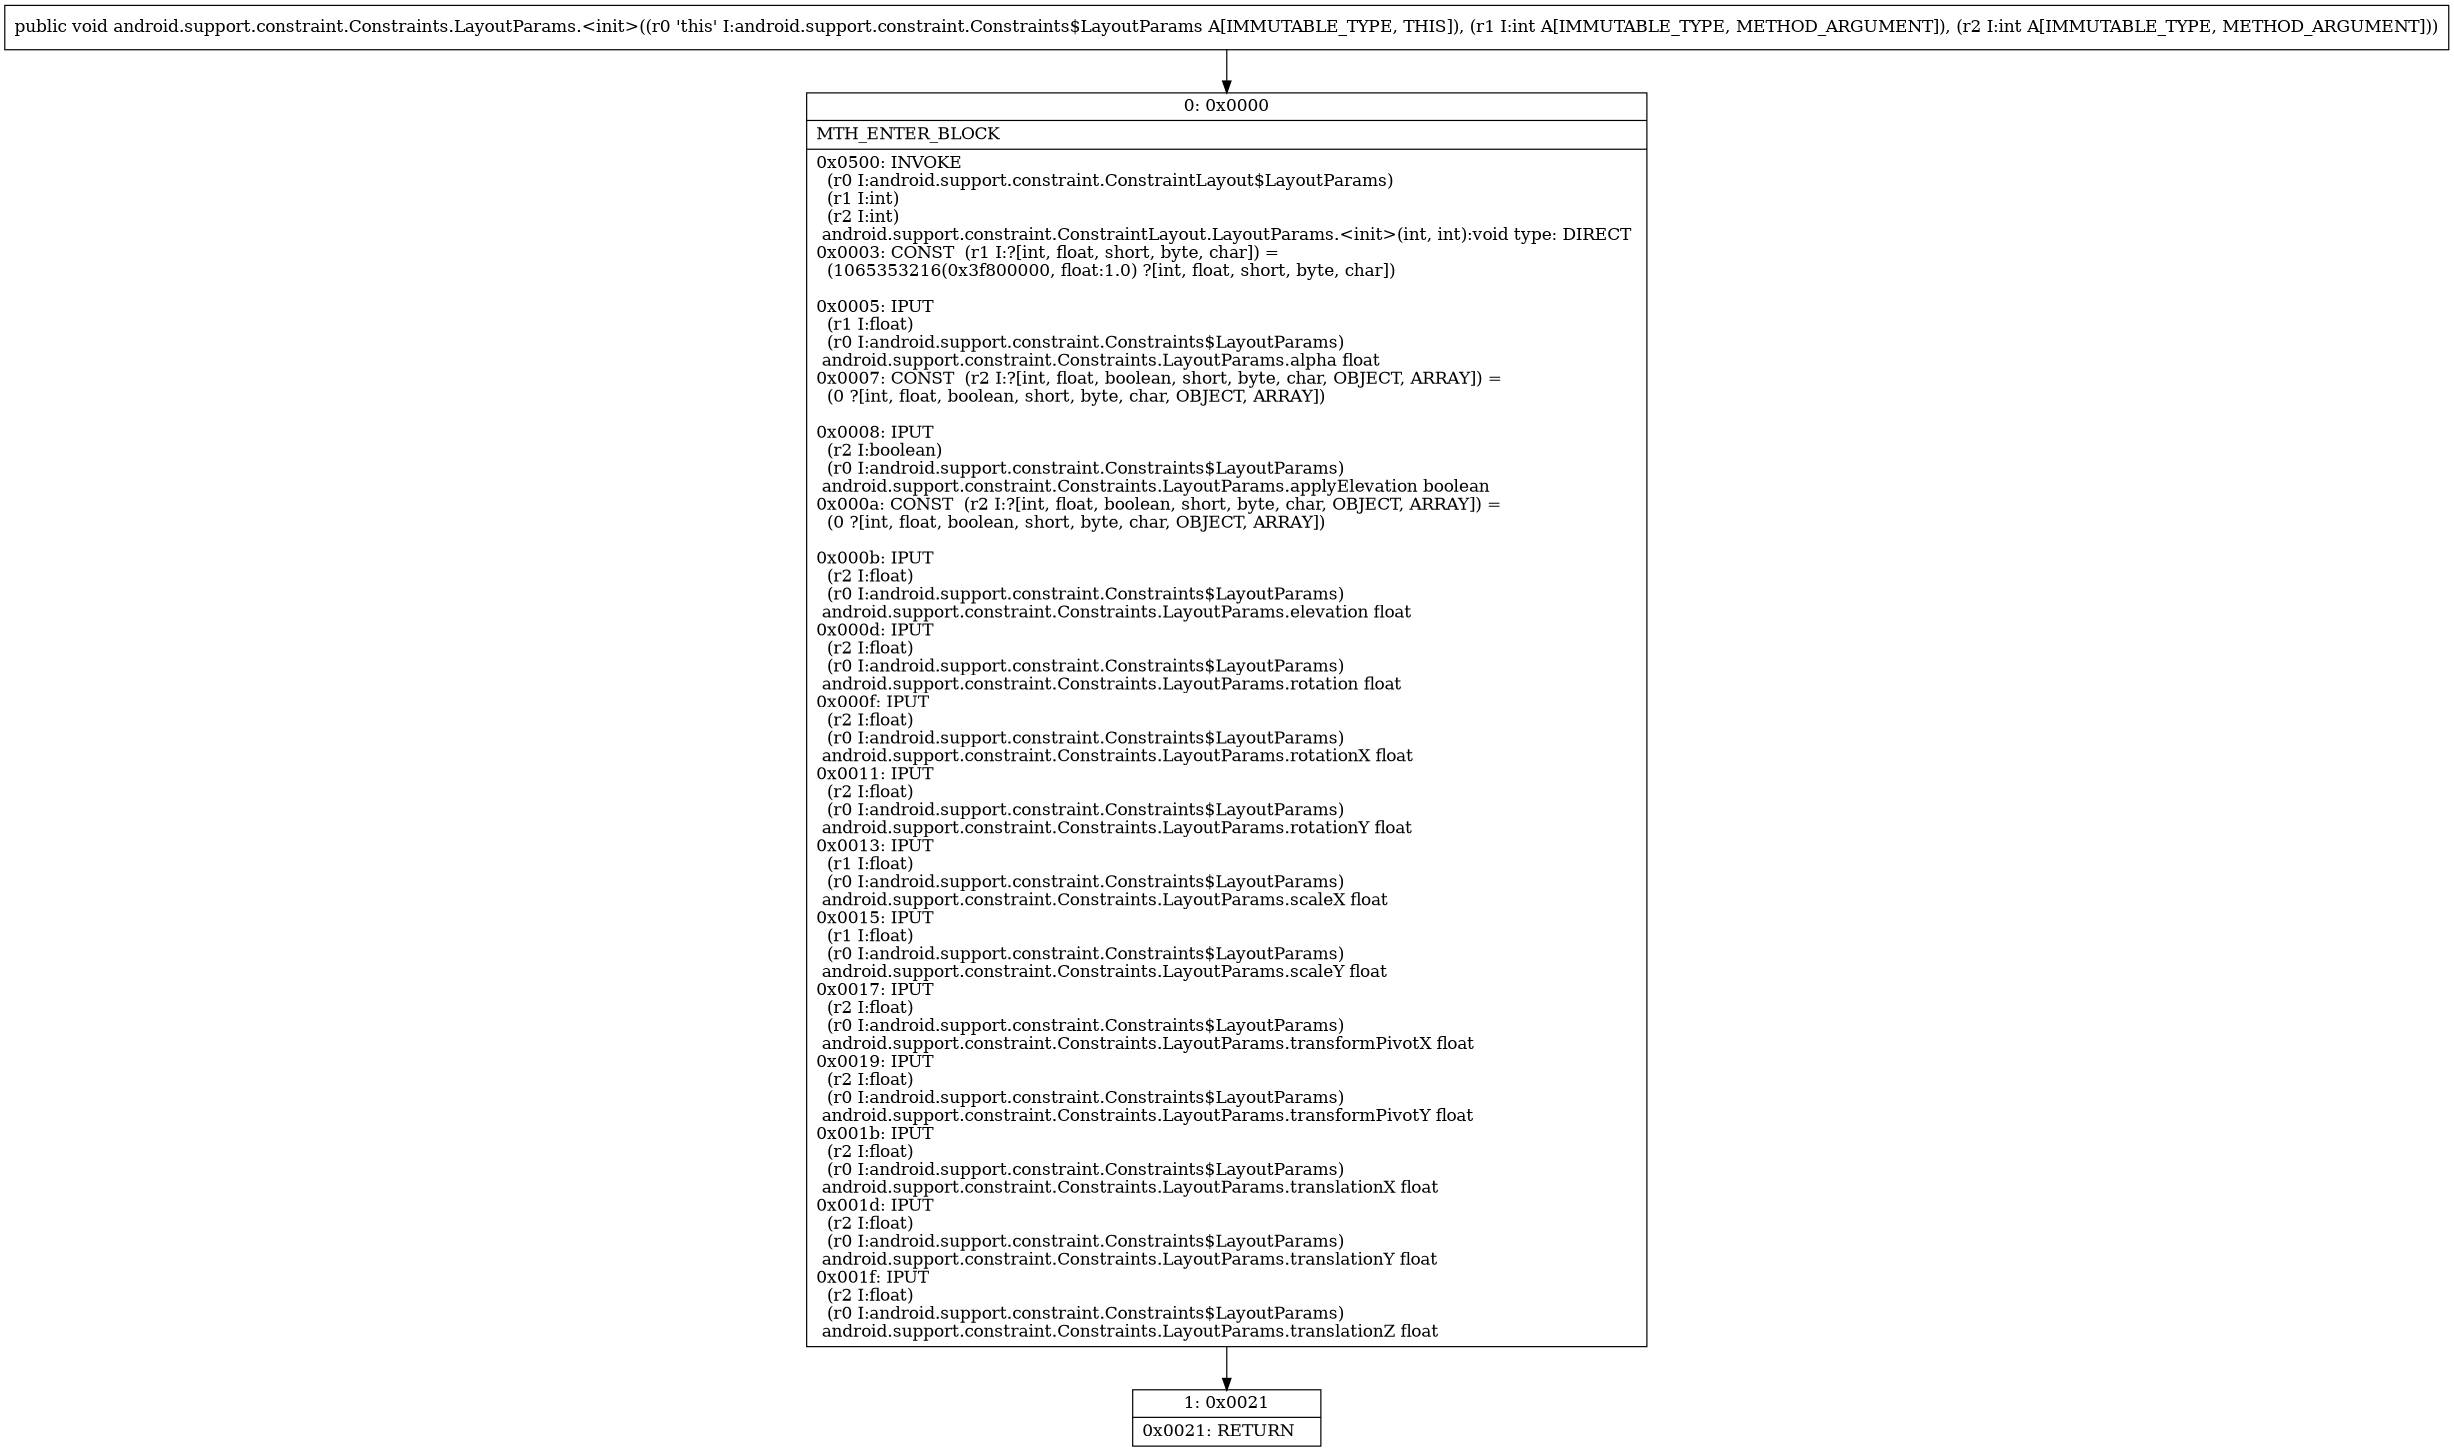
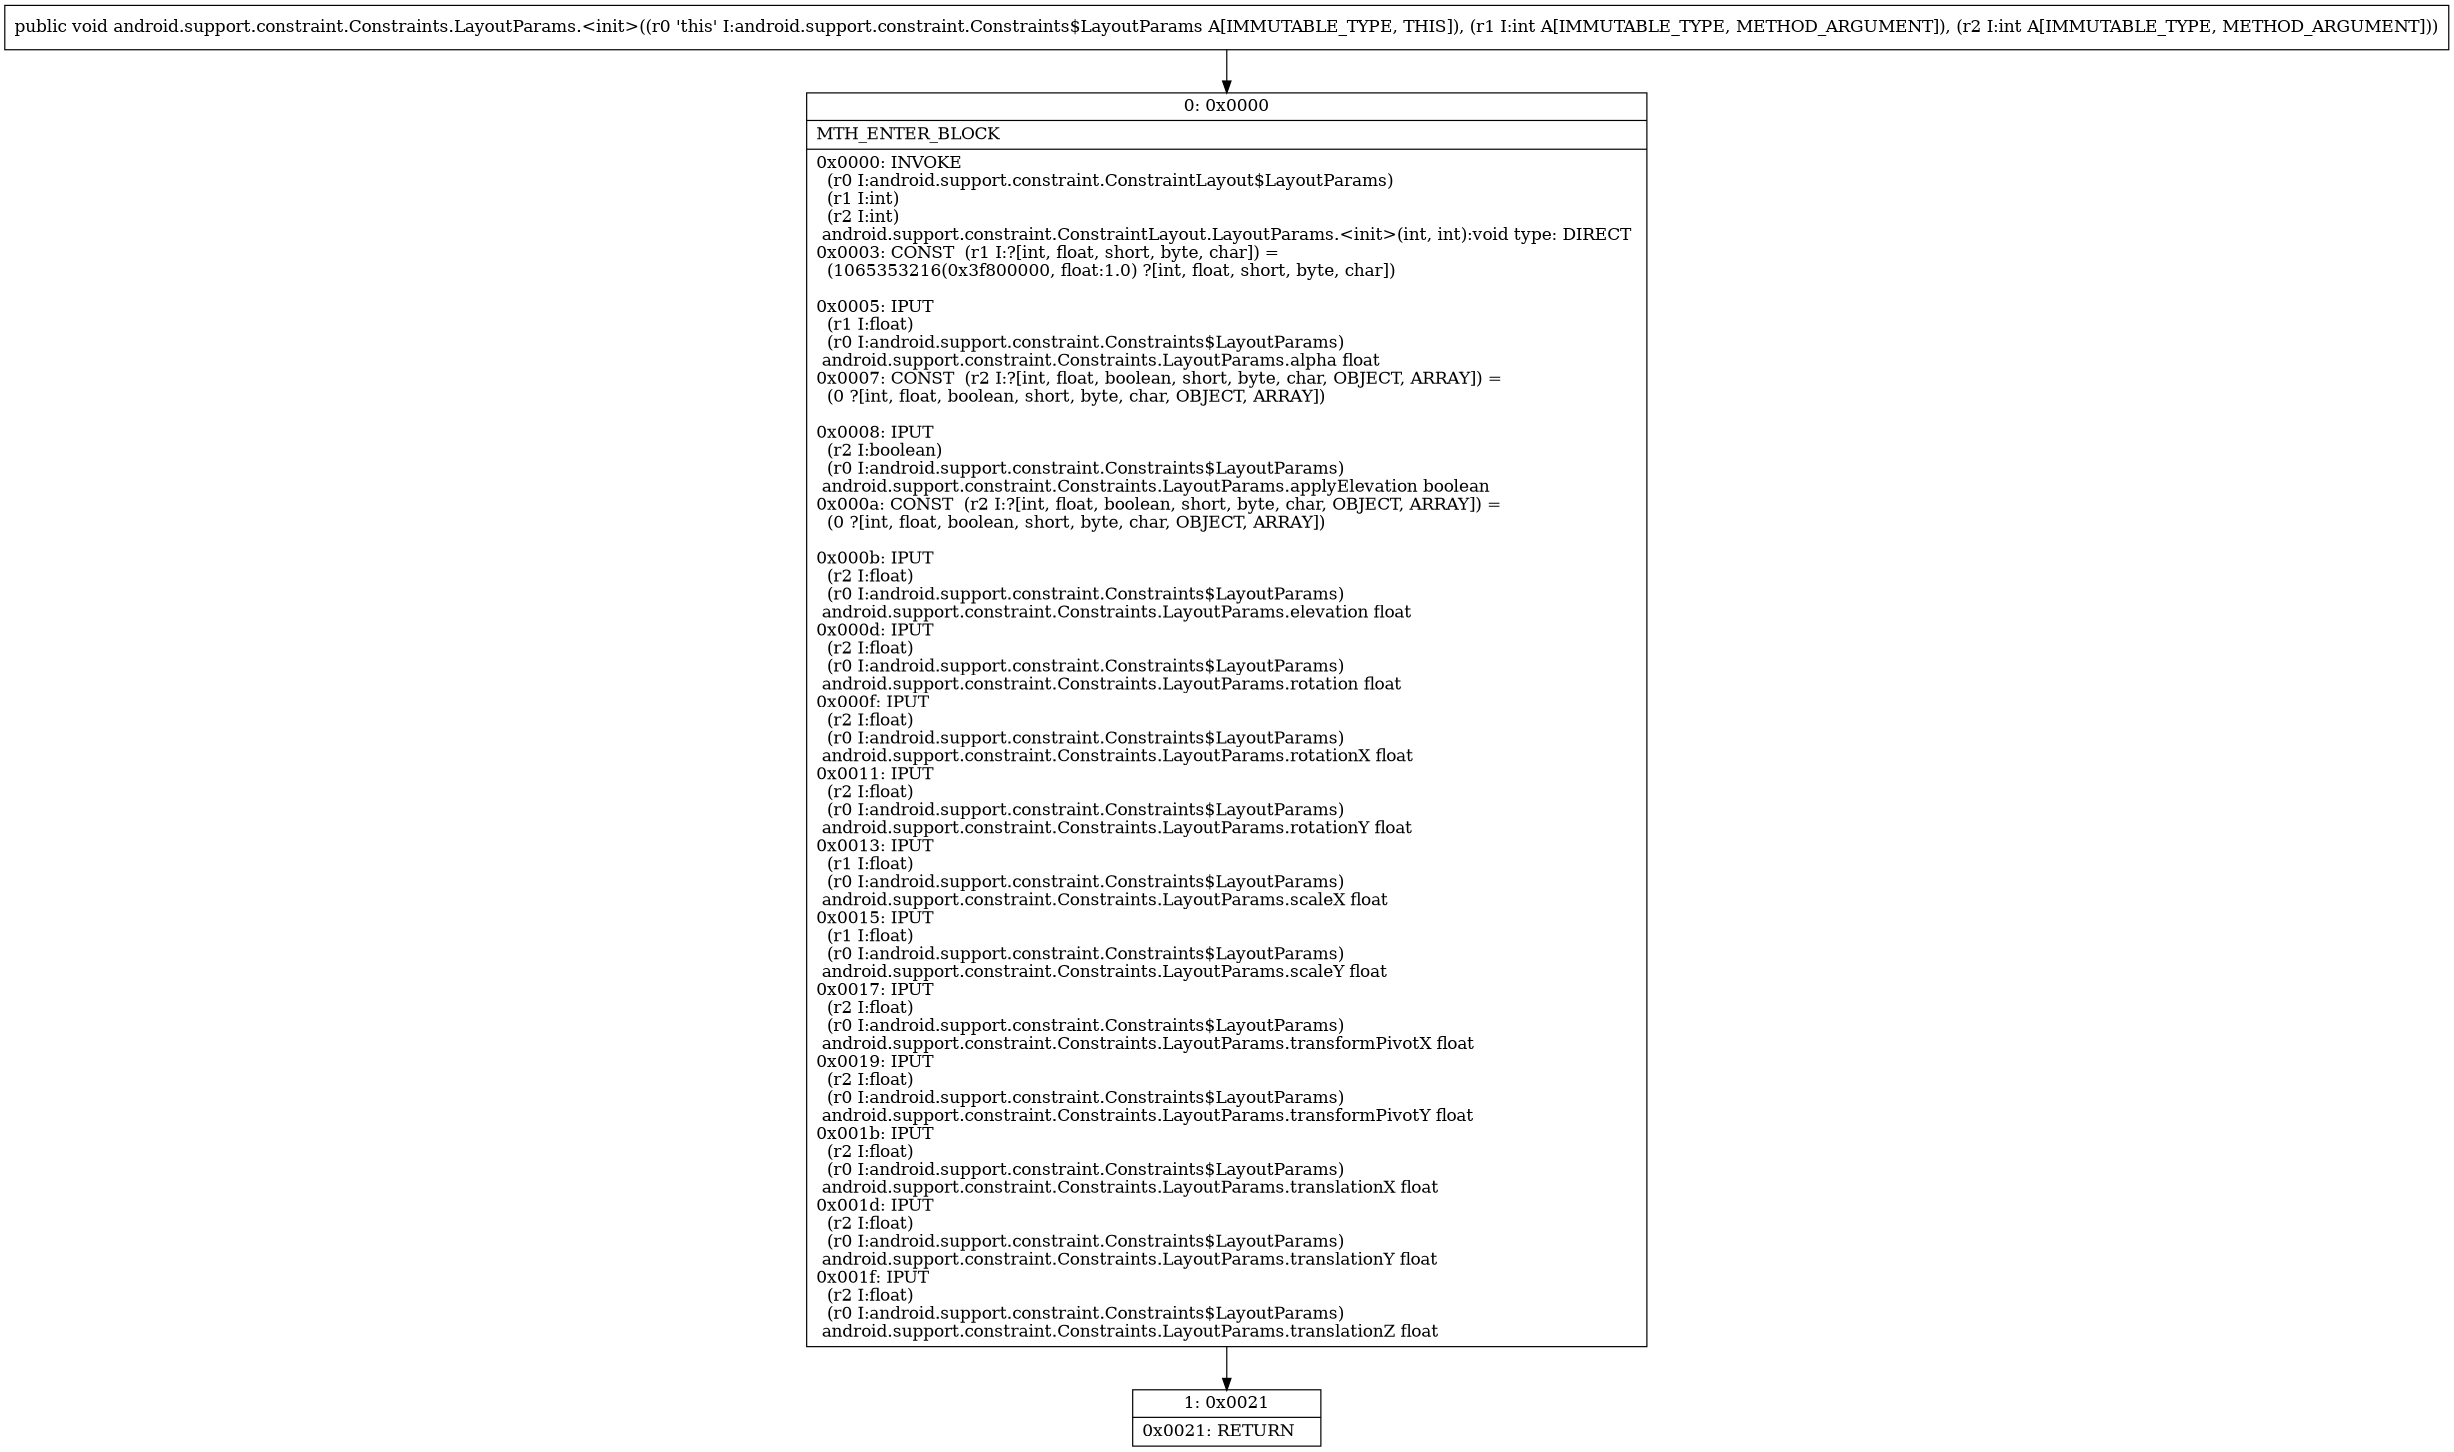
node "0: 0x0000": text "0x0500: INVOKE" -> "0x0000: INVOKE"
